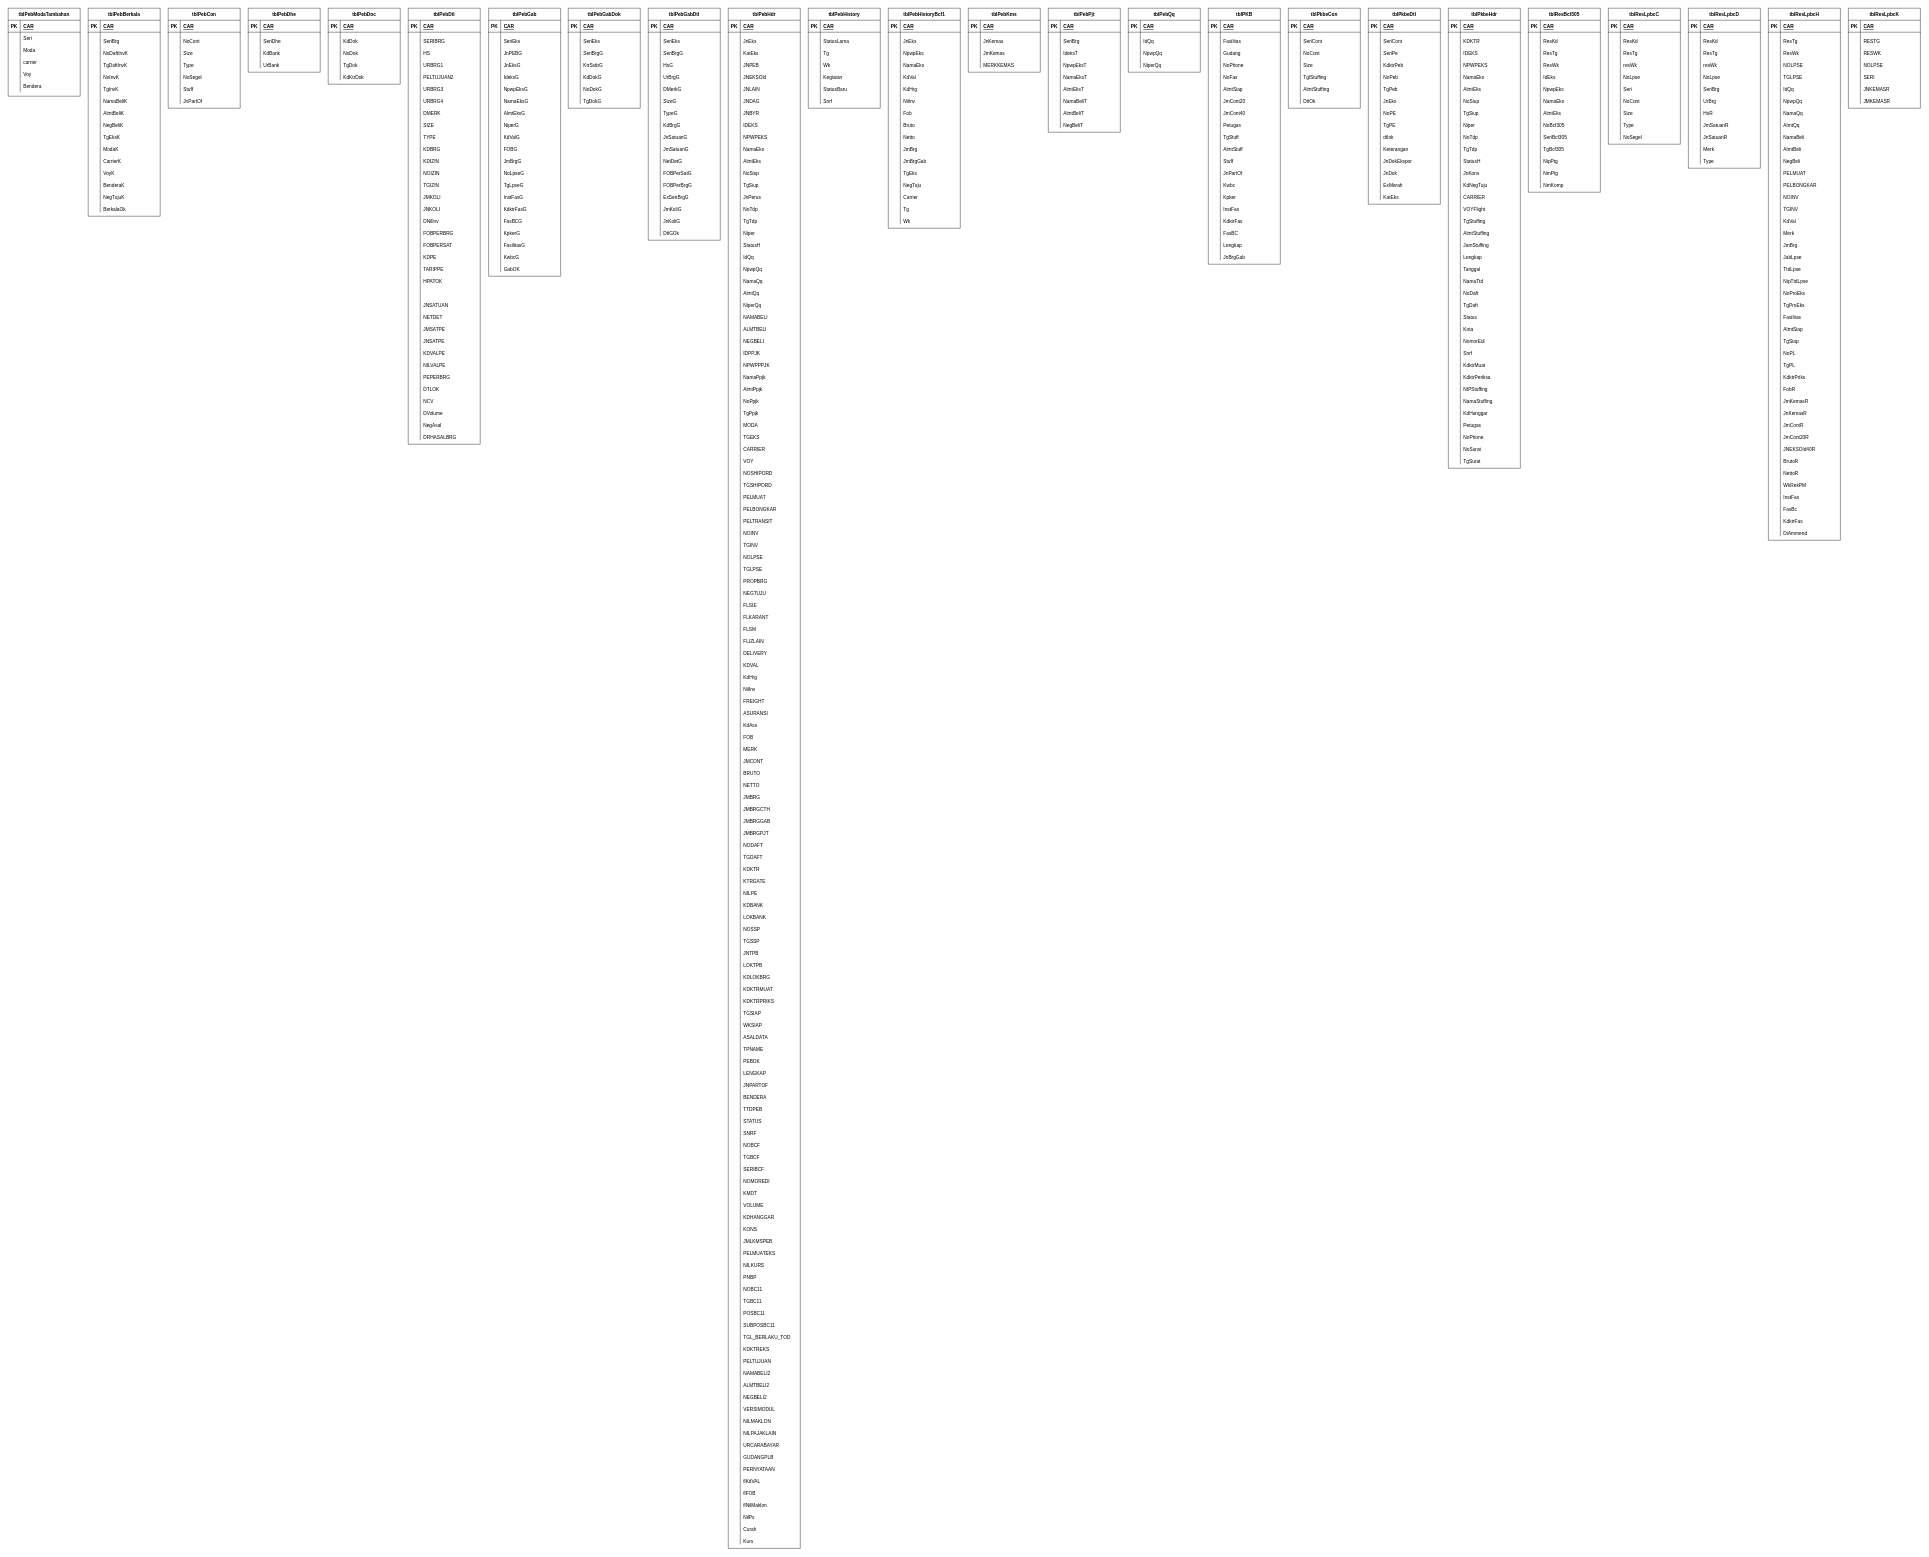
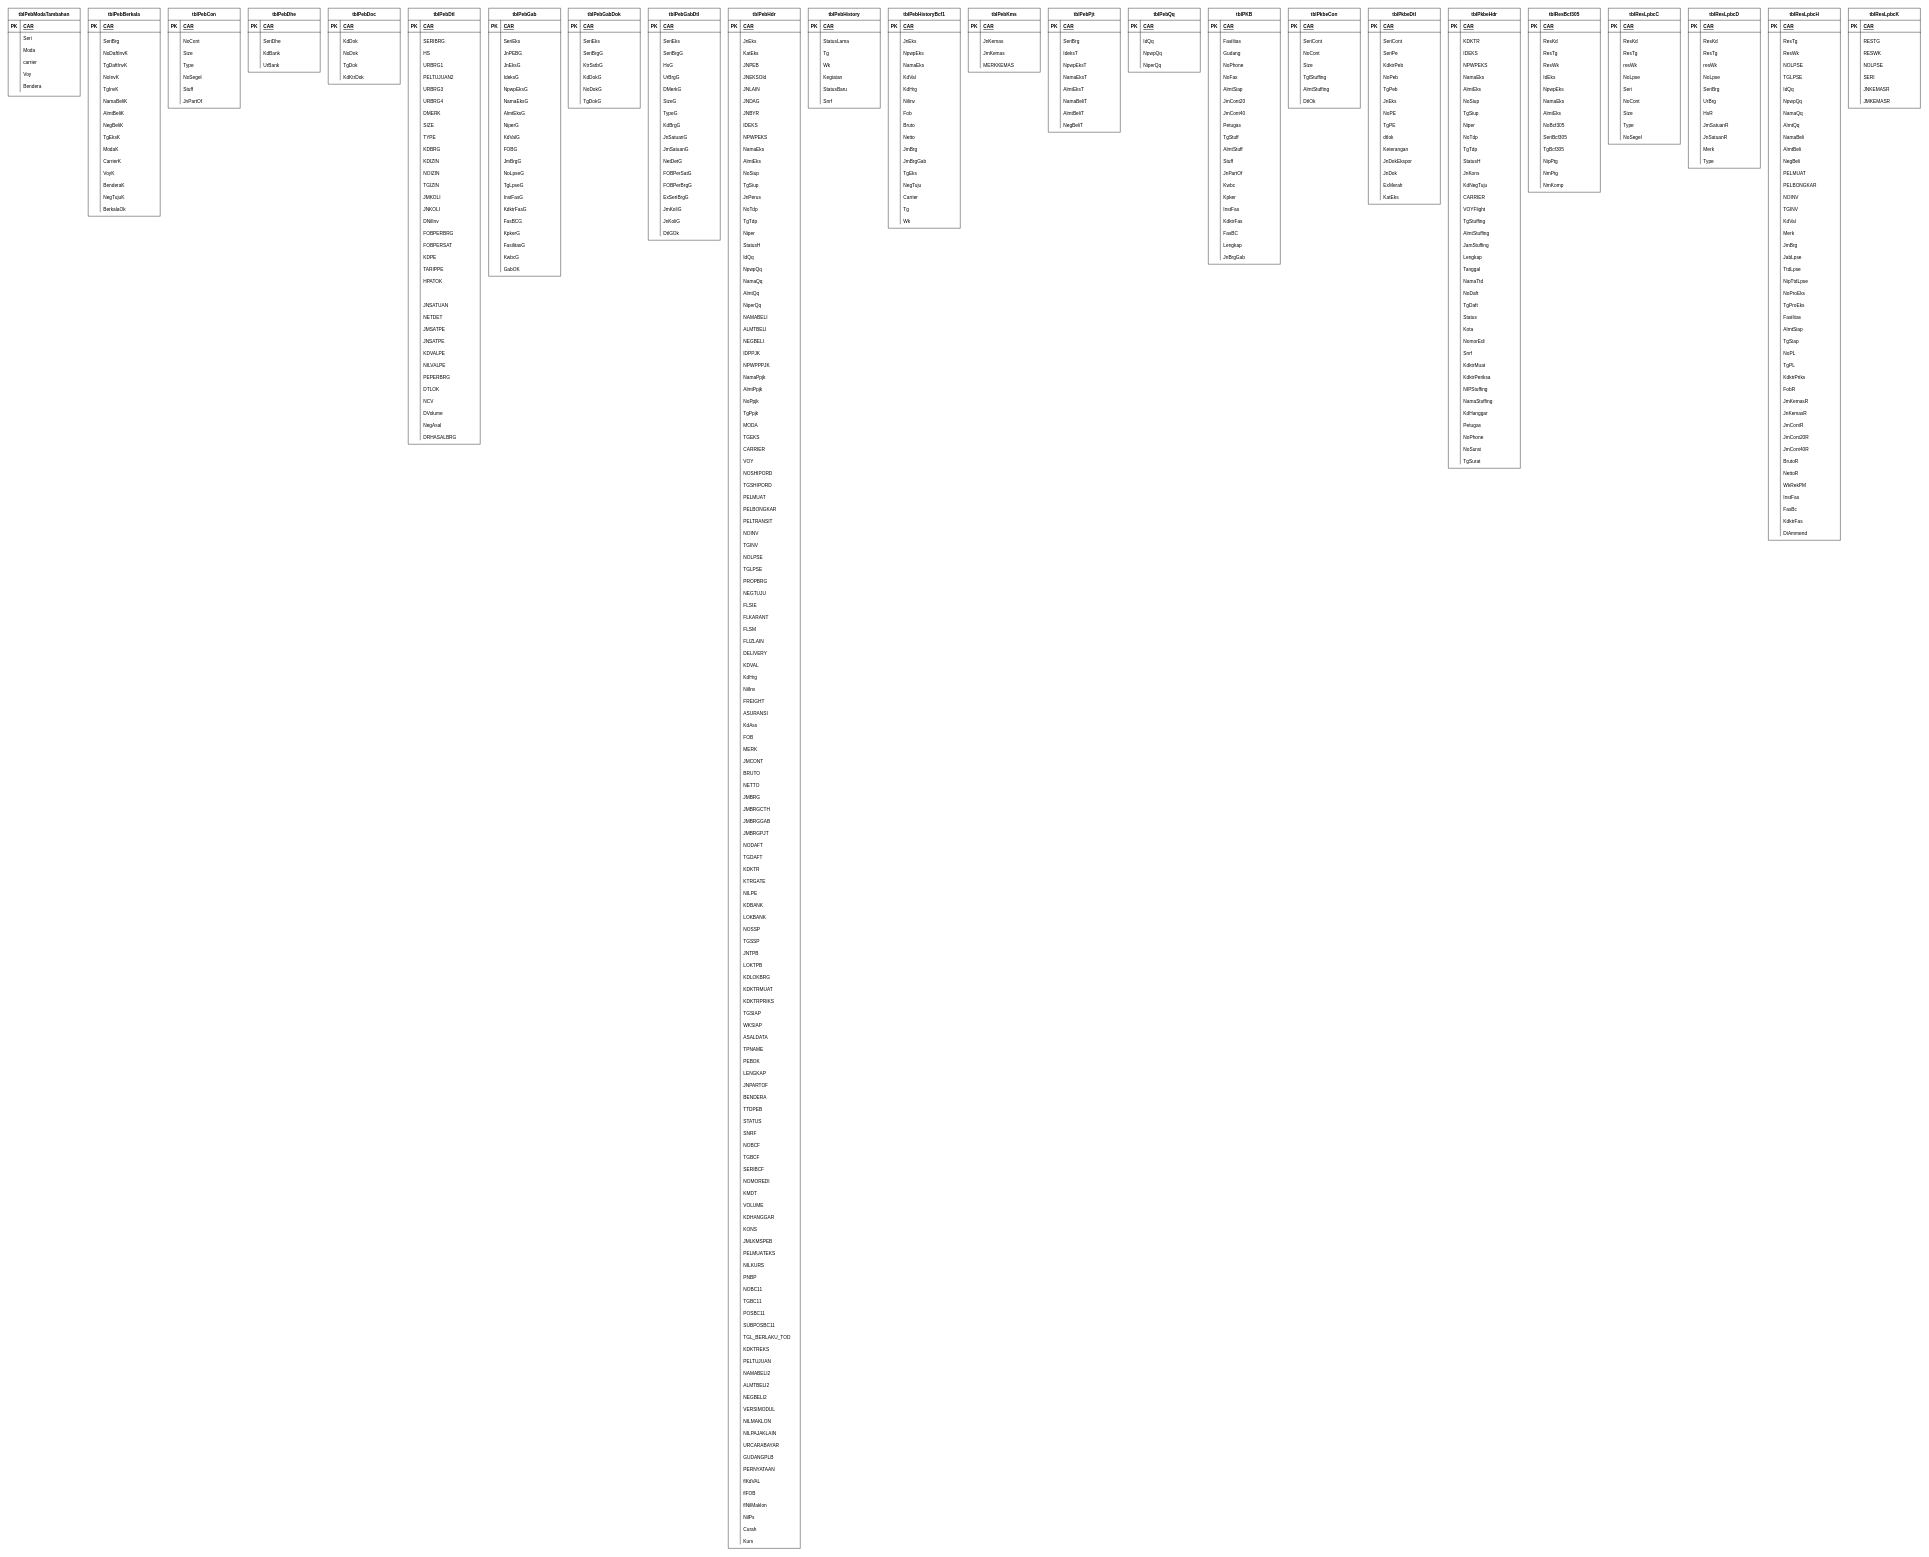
node "JNEKSOld40R": label "JNEKSOld40R" -> "JmCont40R"
